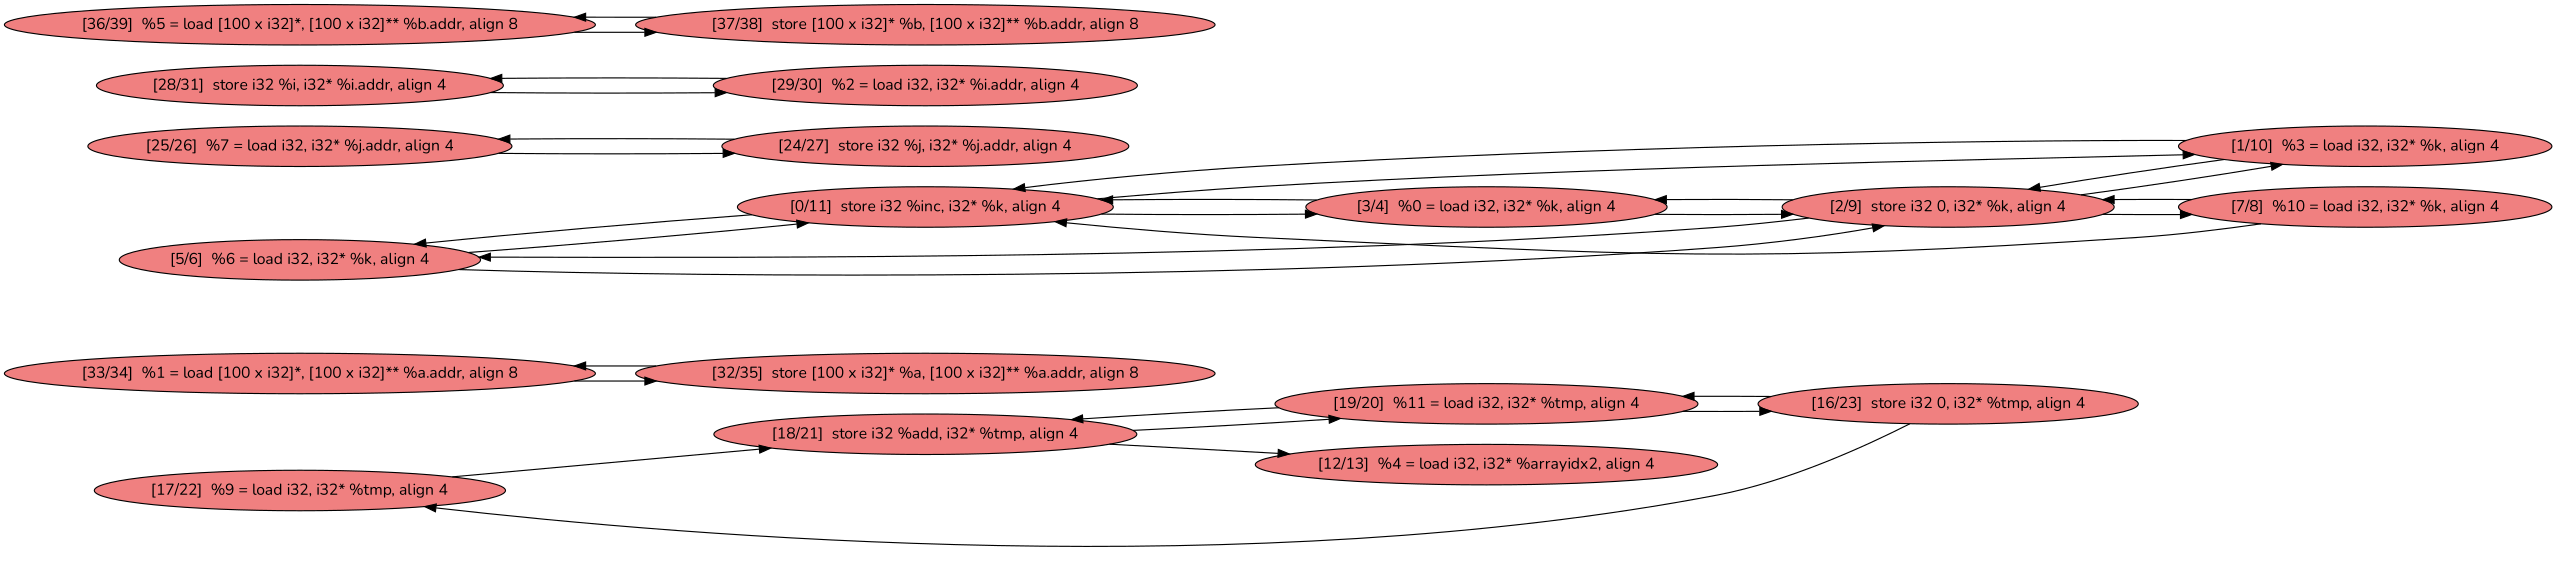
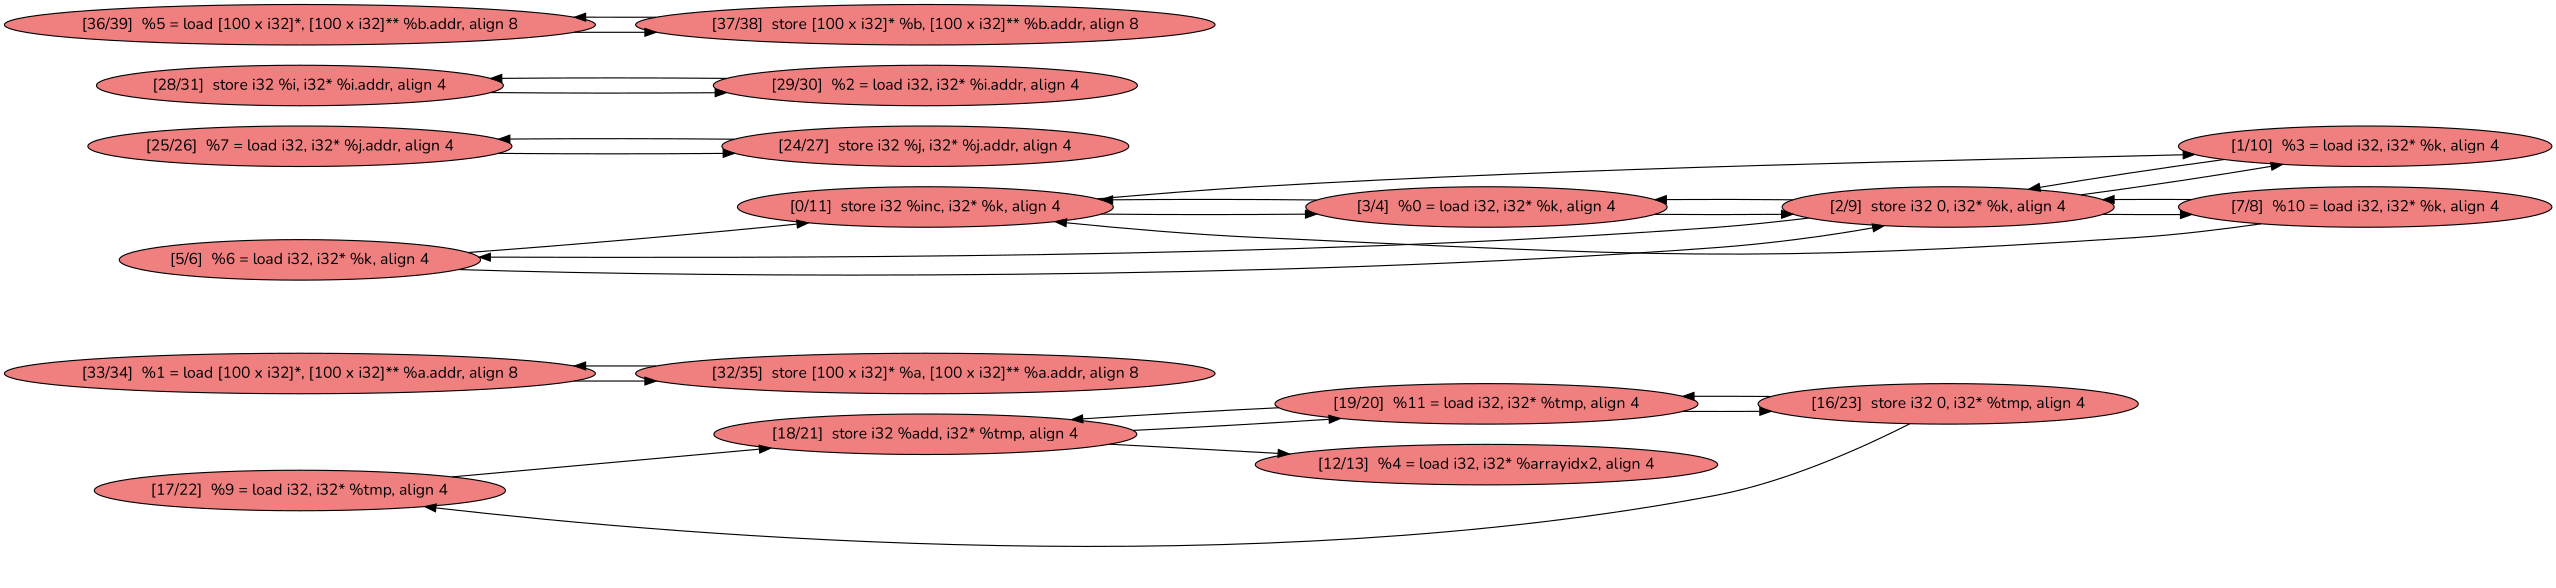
edge "[1/10]  %3 = load i32, i32* %k, align 4" -> "[0/11]  store i32 %inc, i32* %k, align 4": removed
edge "[0/11]  store i32 %inc, i32* %k, align 4" -> "[5/6]  %6 = load i32, i32* %k, align 4": removed
